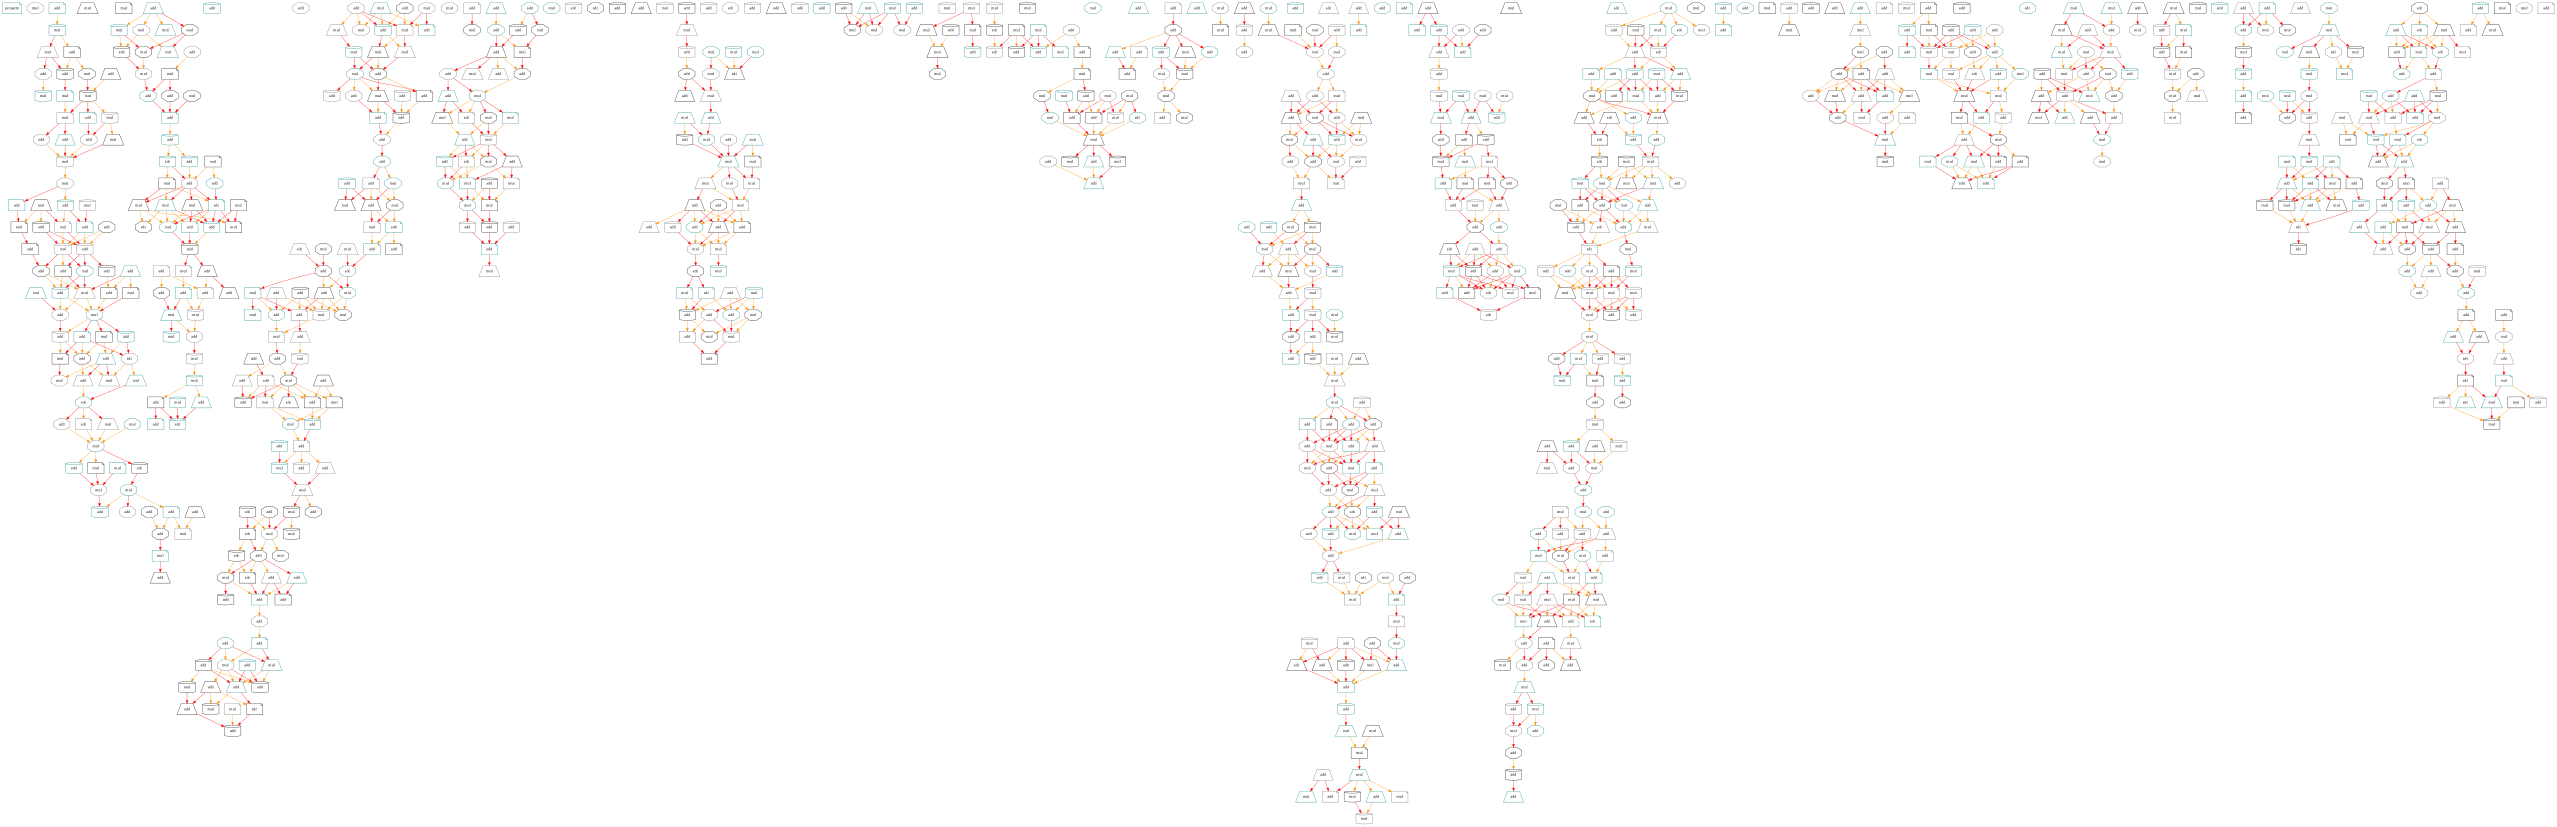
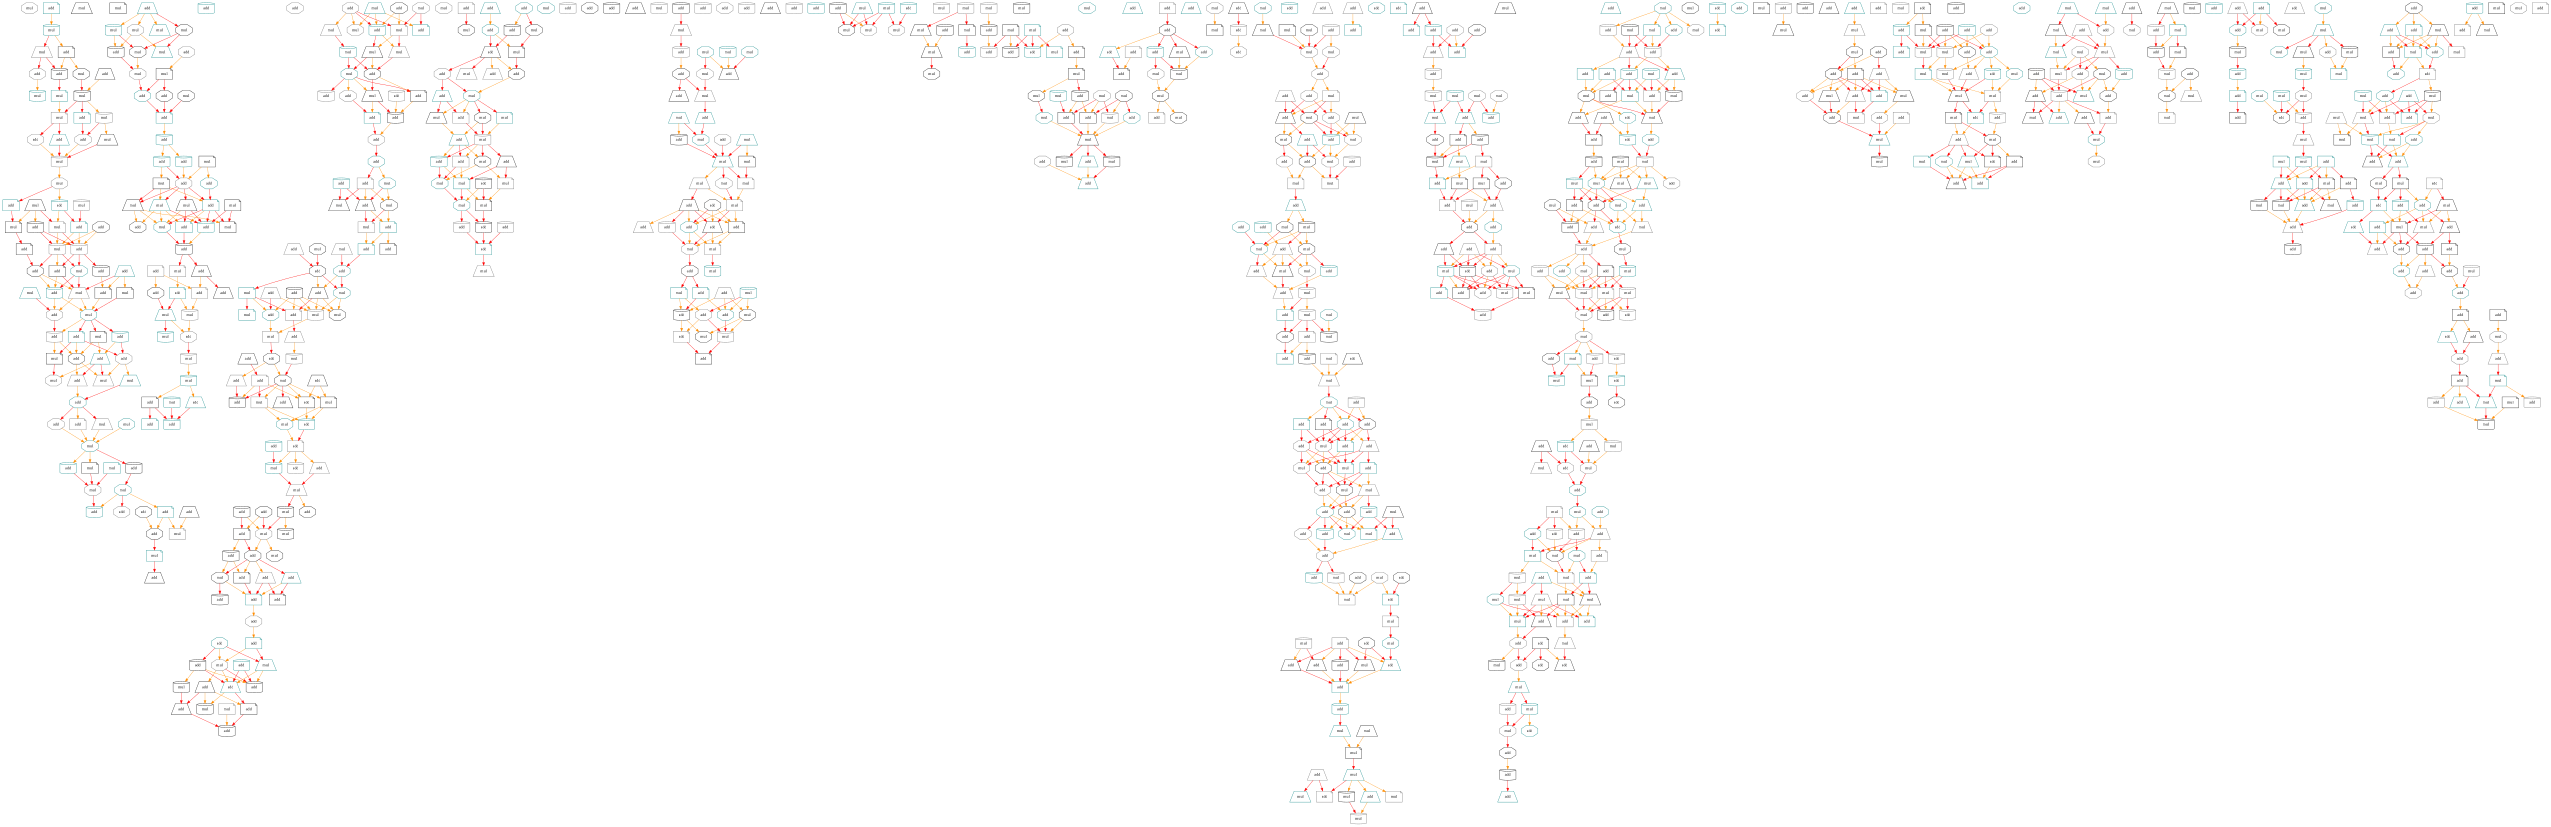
node "property": removed
